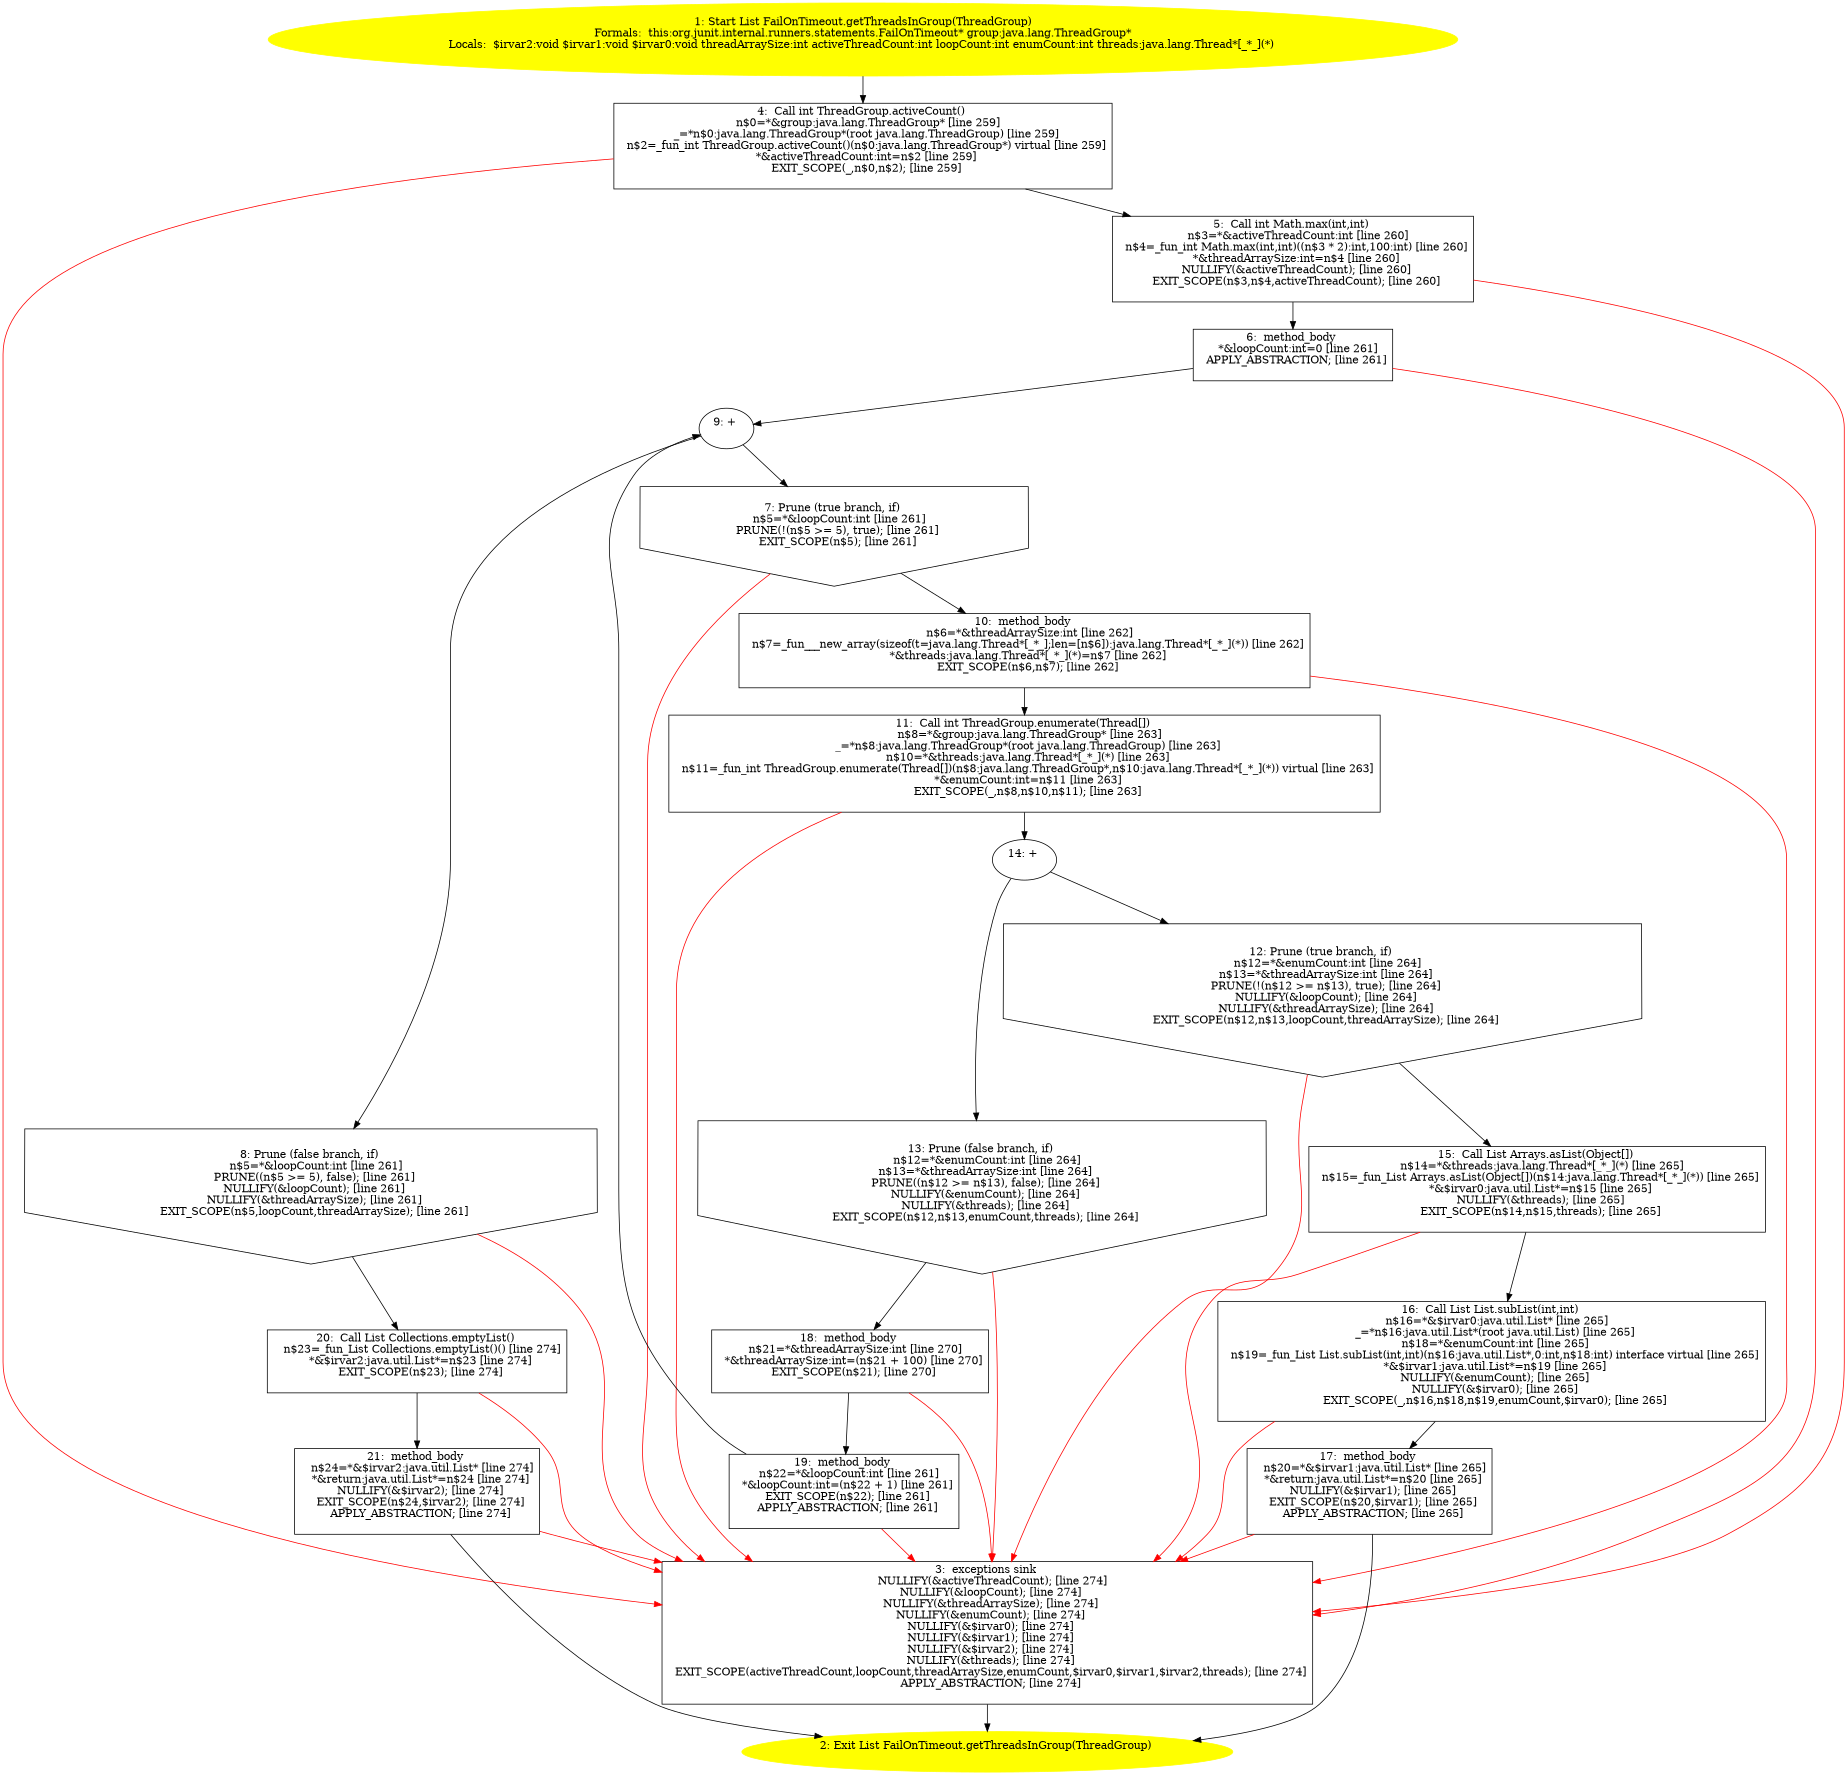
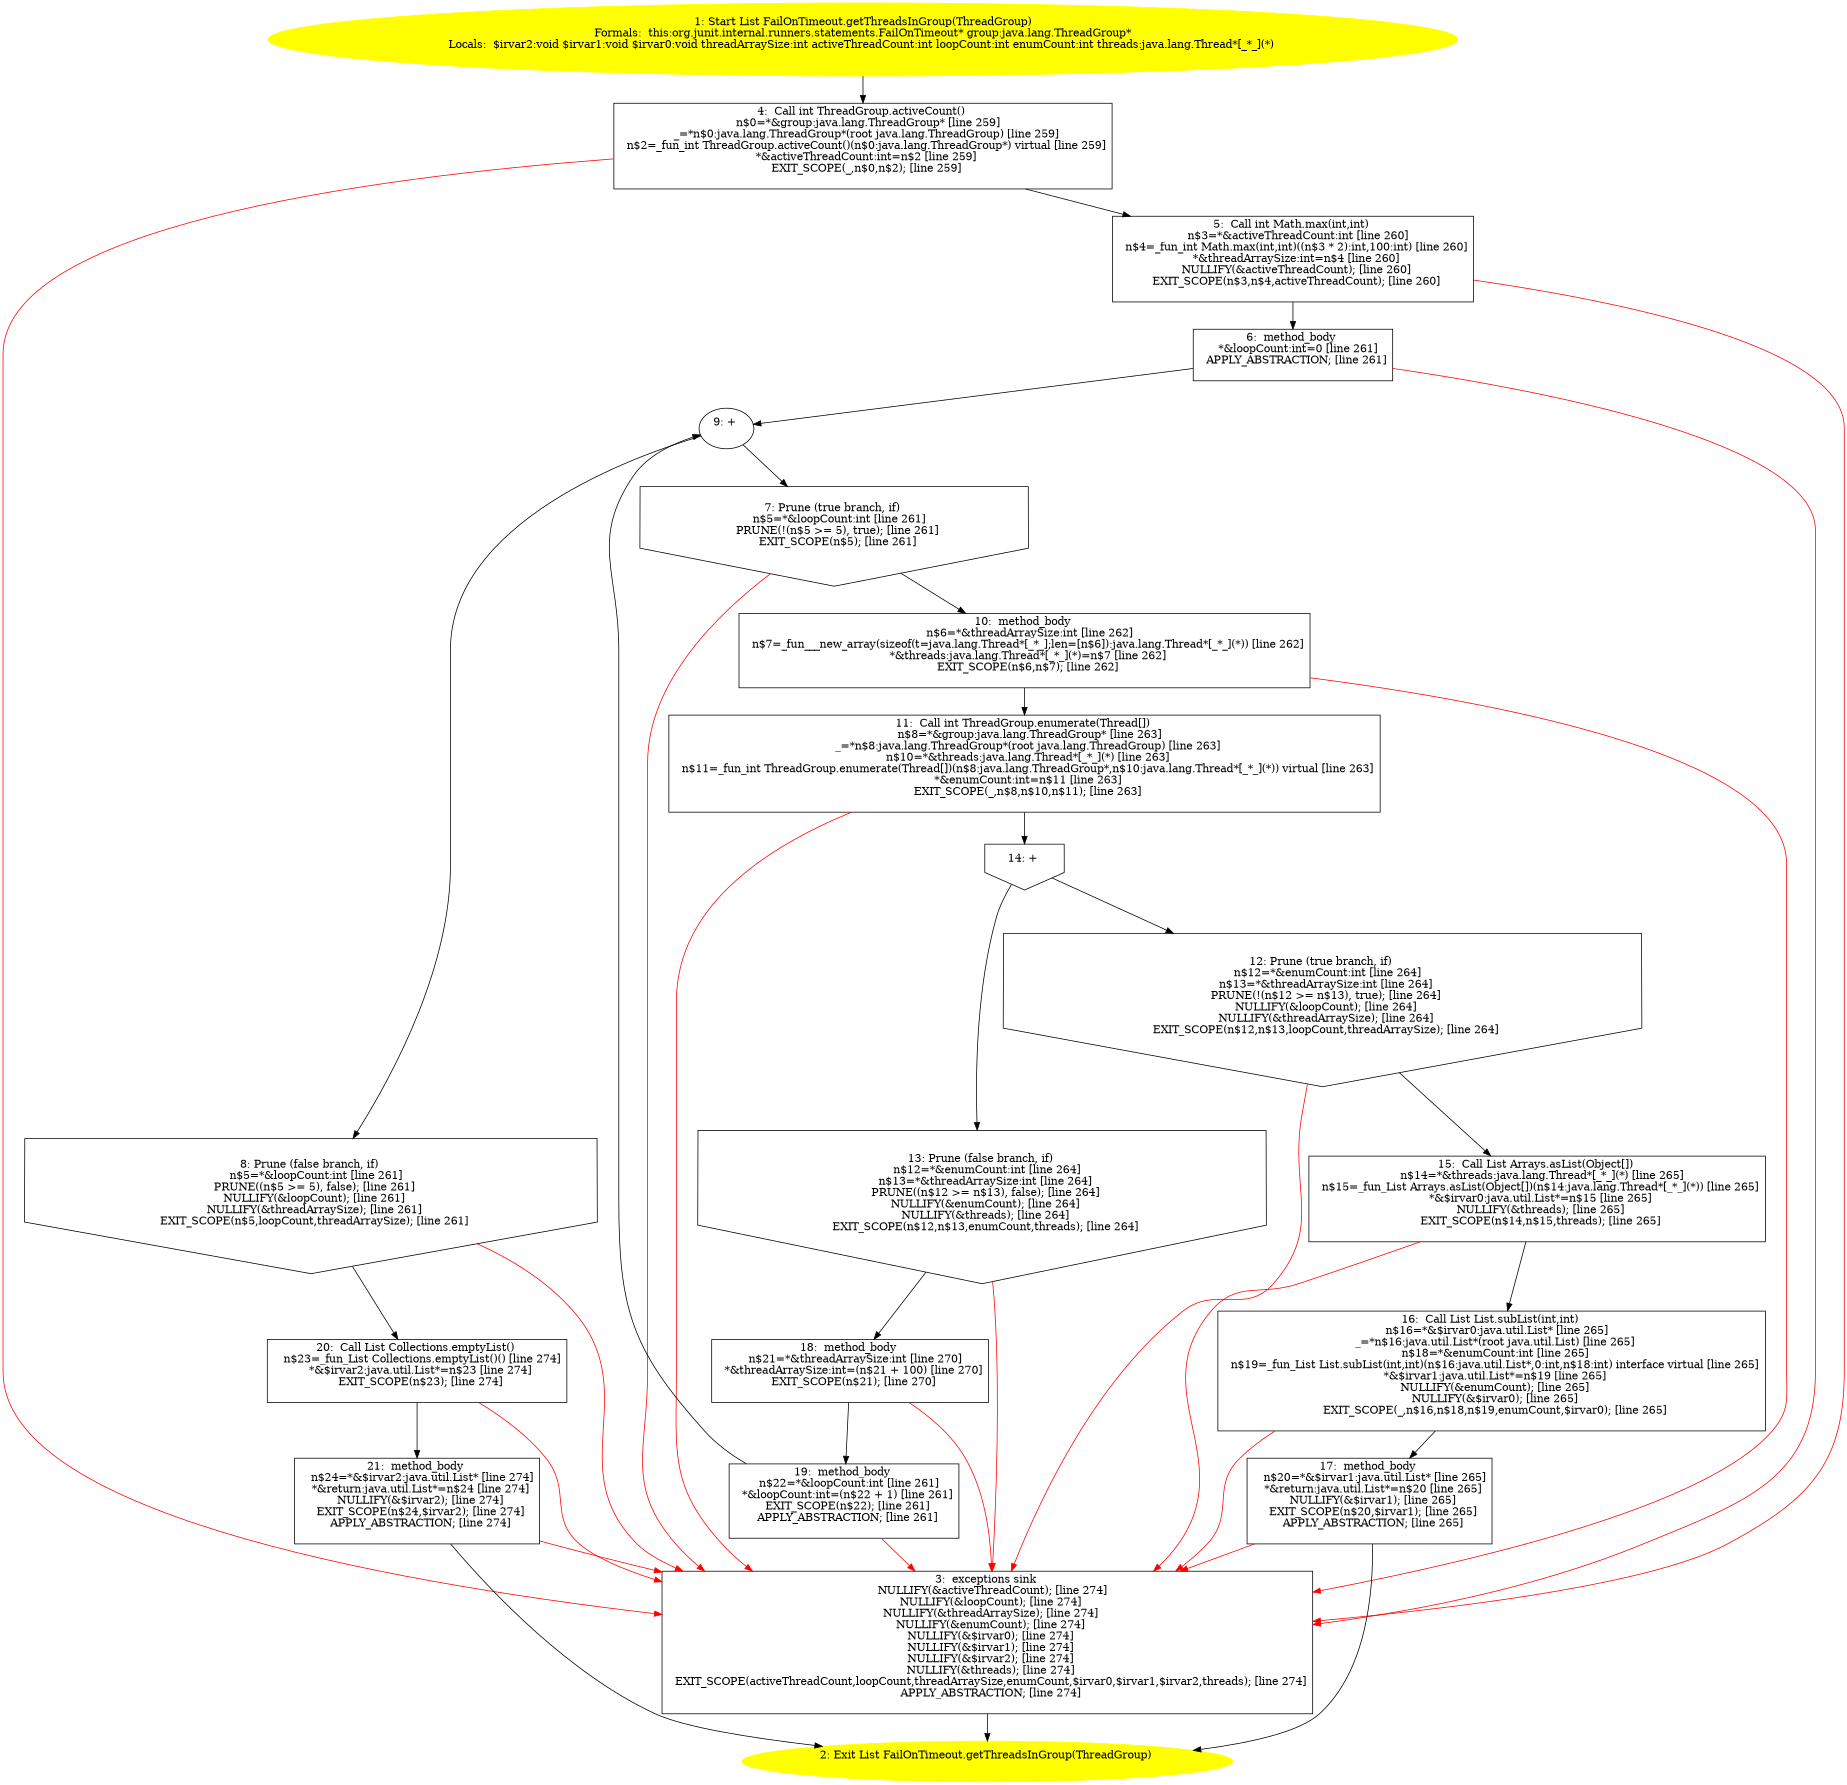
node "14: +": shape ellipse -> invhouse
